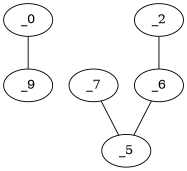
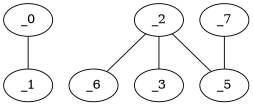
node "_9": label "_9" -> "_1"
node "_3": added
edge "_6" -- "_5": now "_2" -- "_5"
